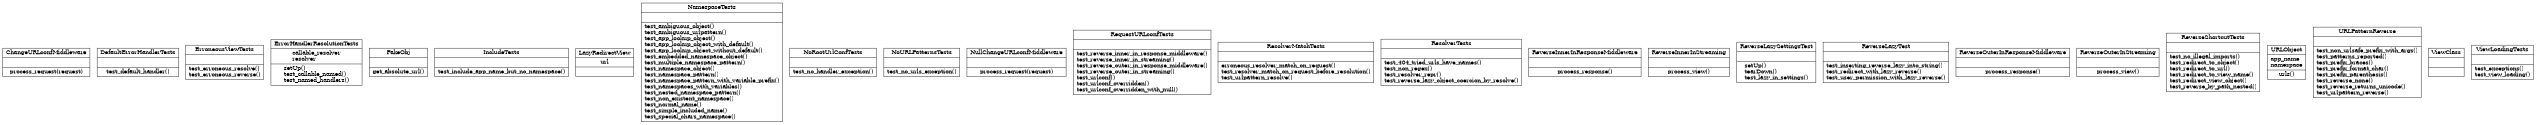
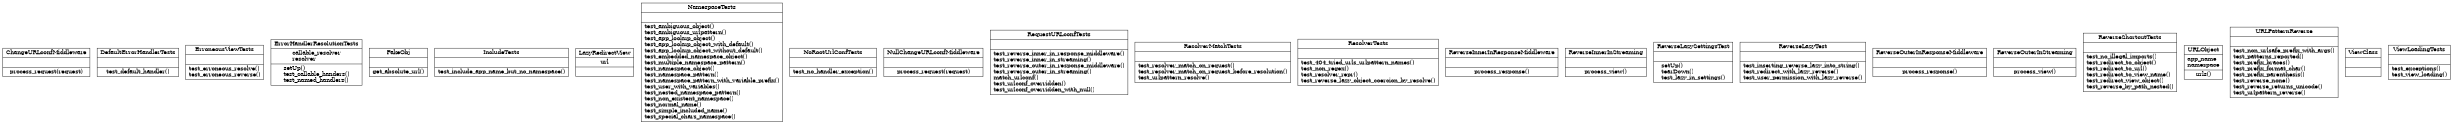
node "NoURLPatternsTests": removed
node "ResolverTests": text "test_404_tried_urls_have_names()" -> "test_404_tried_urls_urlpattern_names()"
node "ResolverMatchTests": text "erroneous_resolver_match_on_request()" -> "test_resolver_match_on_request()"
node "ErrorHandlerResolutionTests": text "test_callable_named()" -> "test_callable_handers()"
node "RequestURLconfTests": text "test_urlconf()" -> "match_urlconf()"
node "NamespaceTests": text "test_namespaces_with_variables()" -> "test_user_with_variables()"
